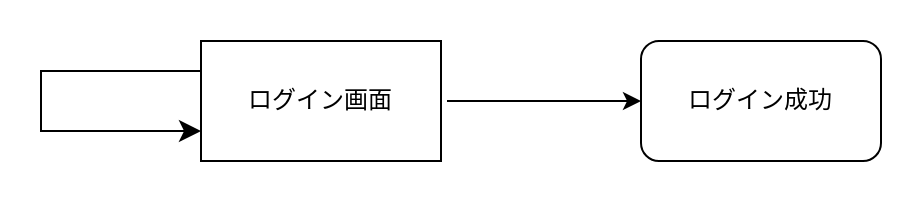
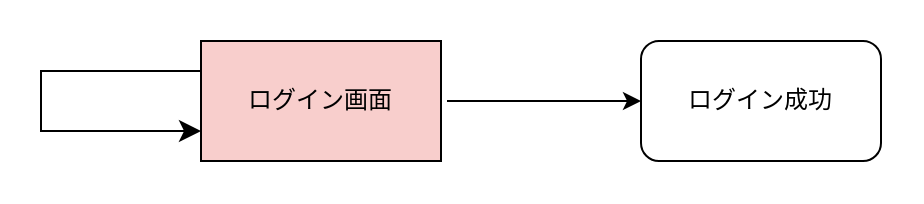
node "ログイン画面": fillcolor #ffffff -> #f8cecc
